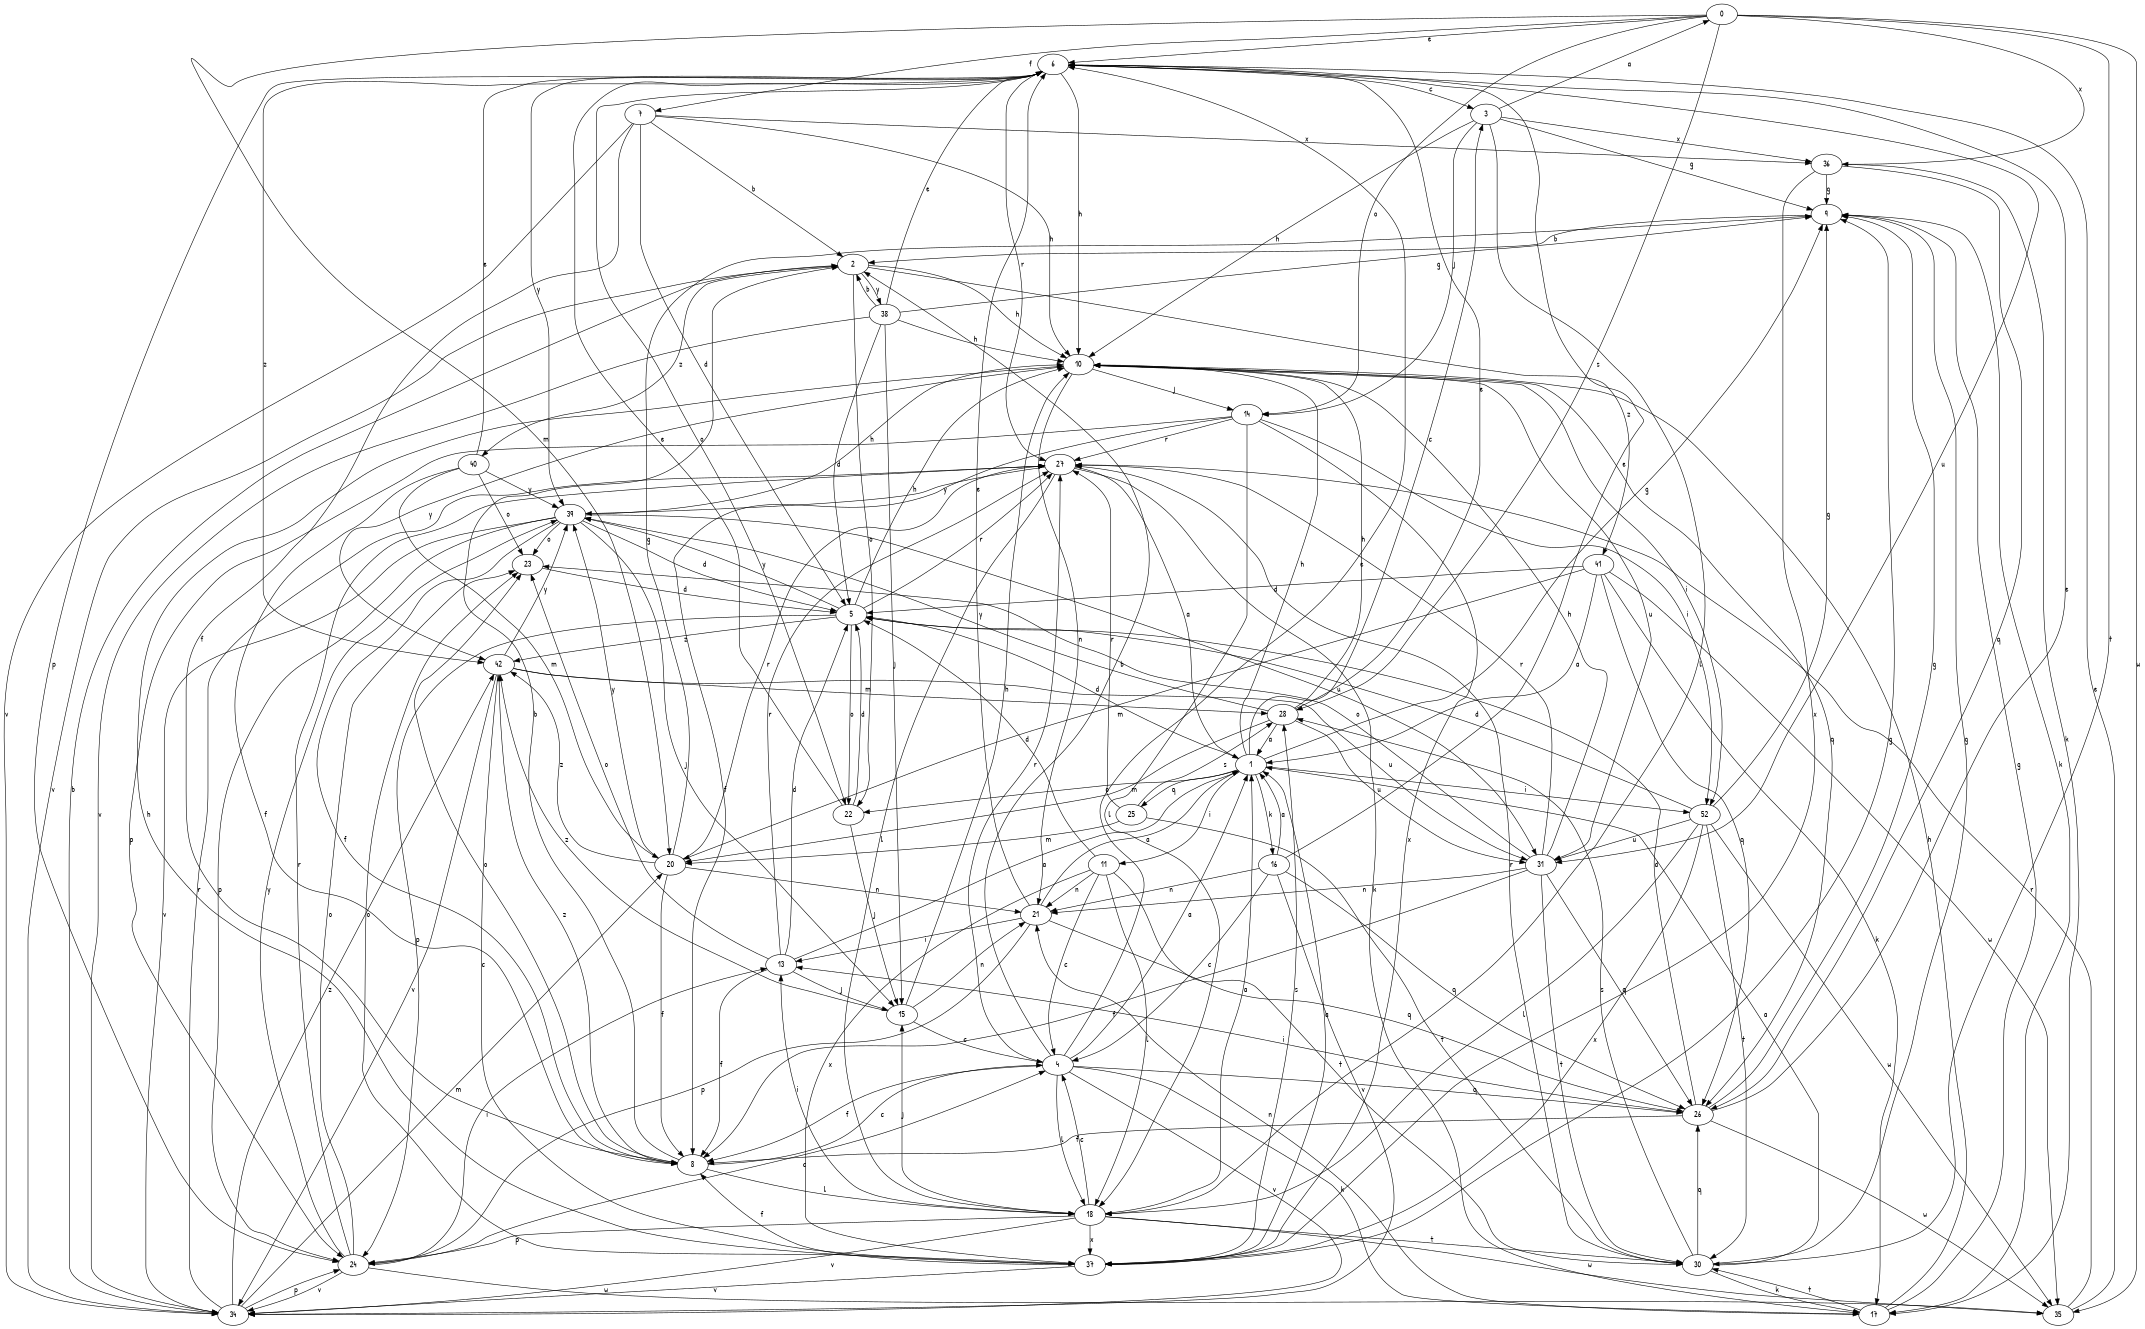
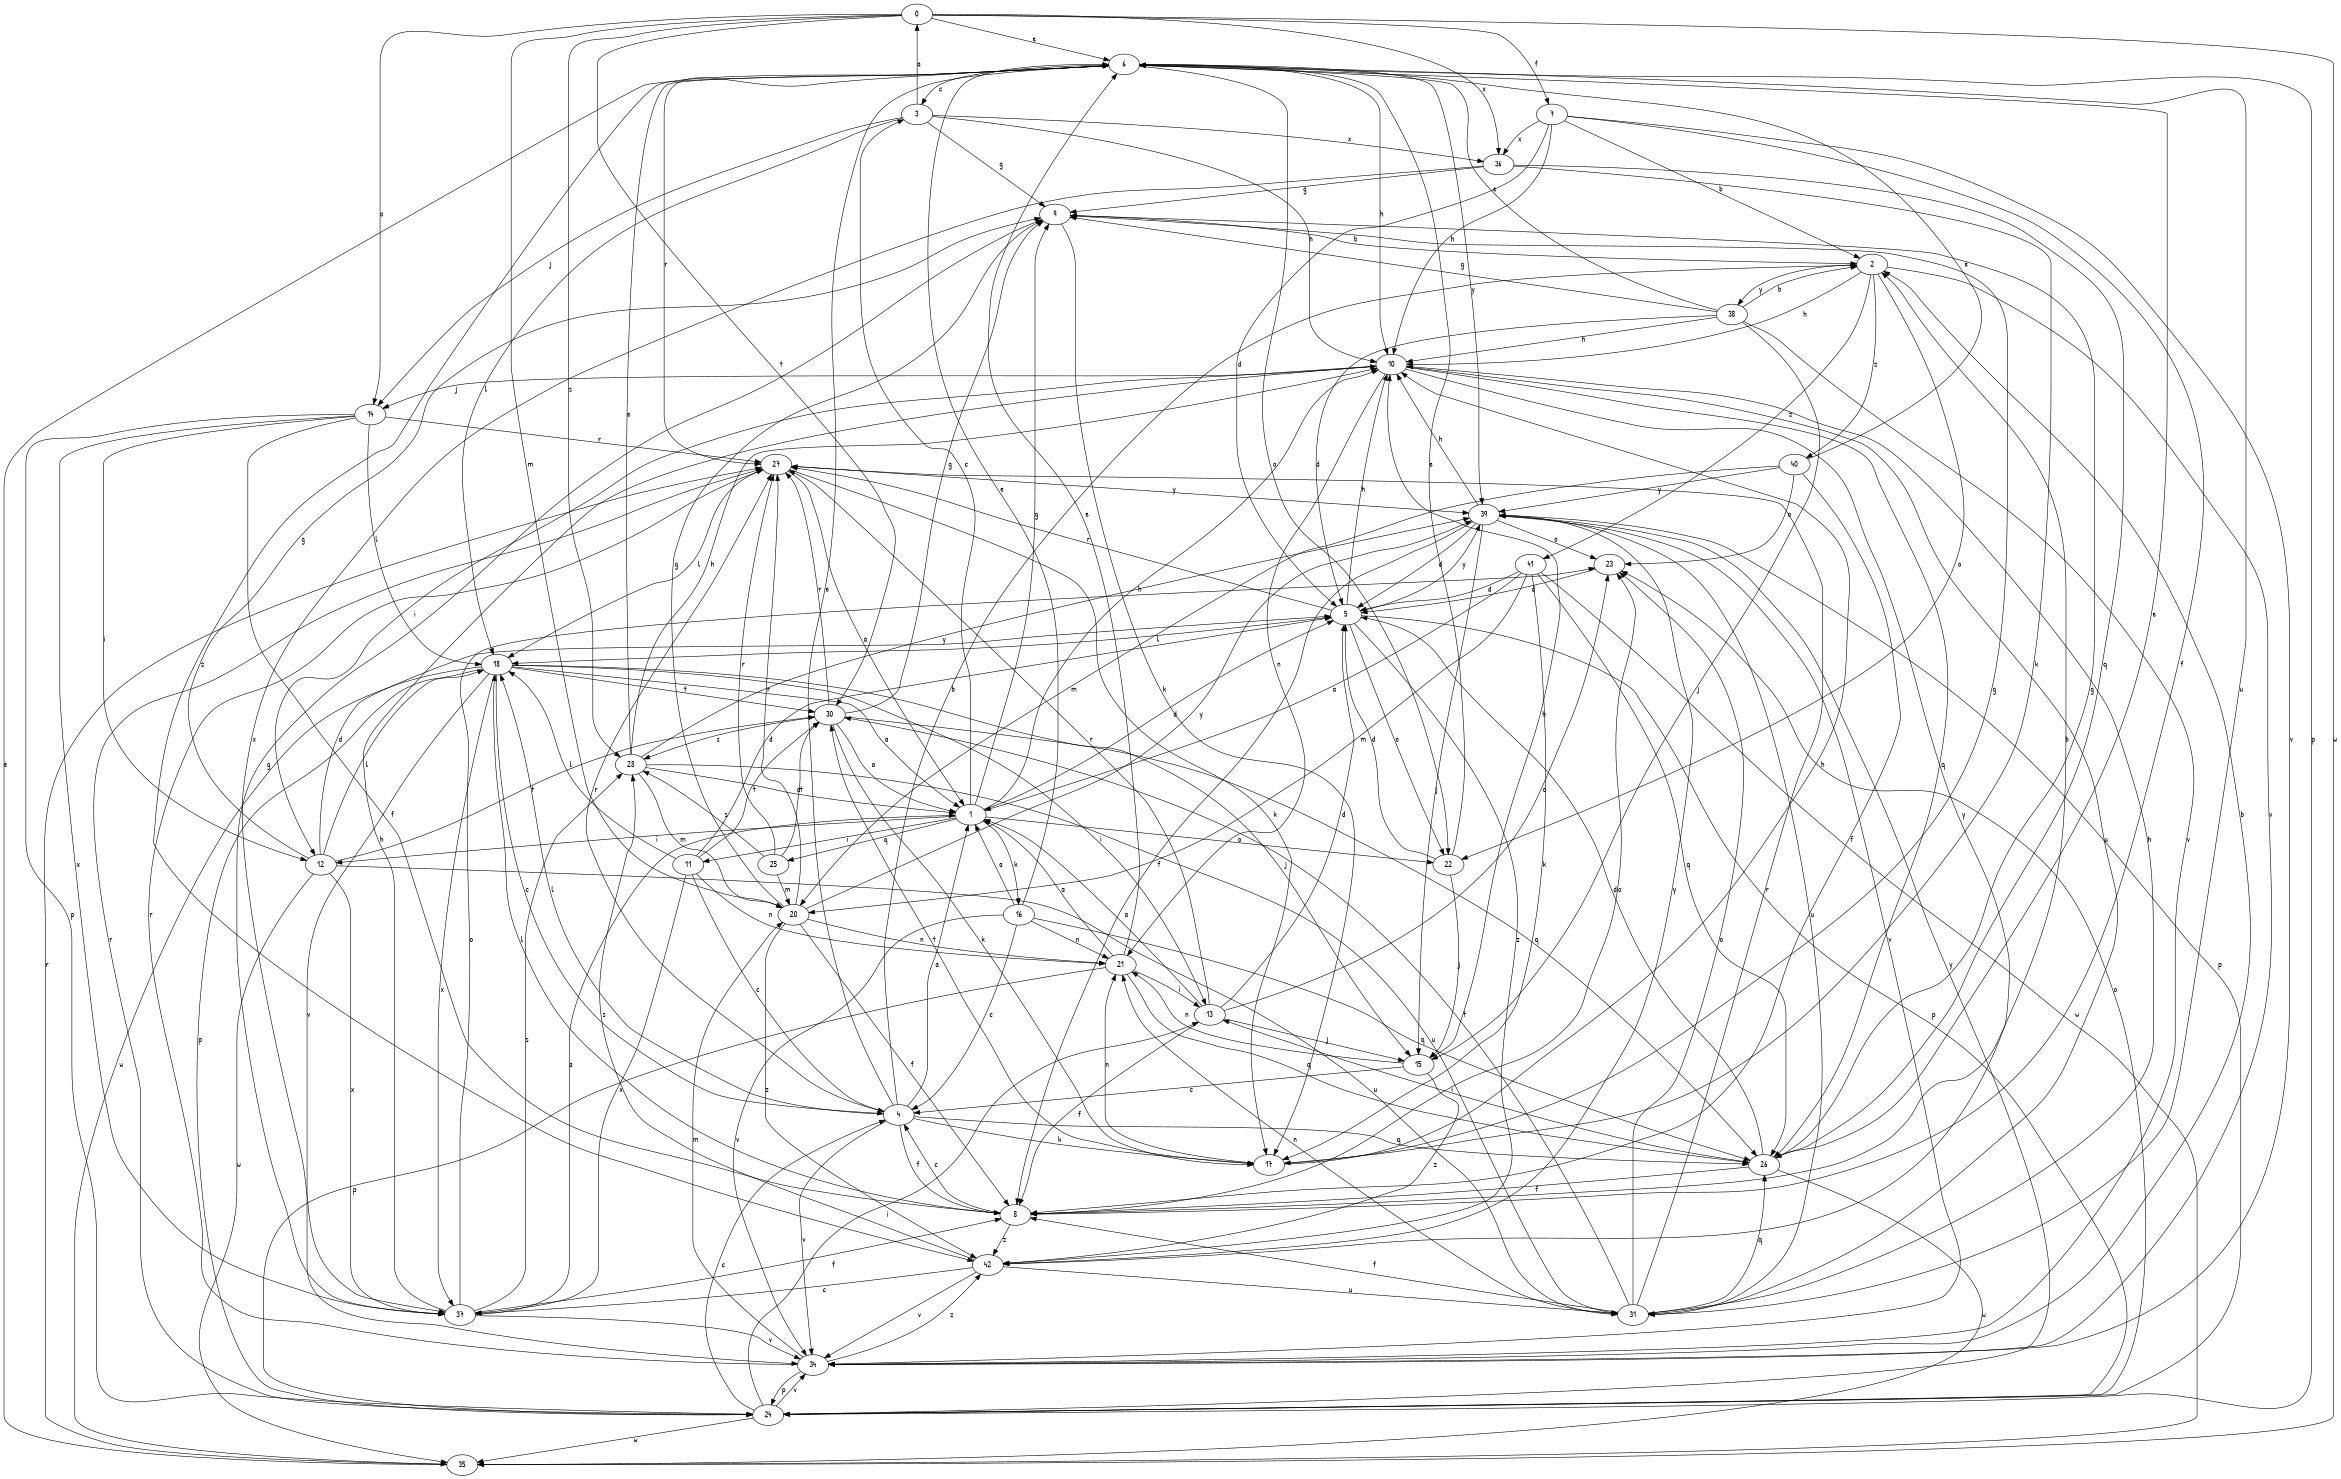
edge "5" -> "18": added, label "l"
edge "42" -> "28": label "m" -> "s"
node "52": label "52" -> "12"
